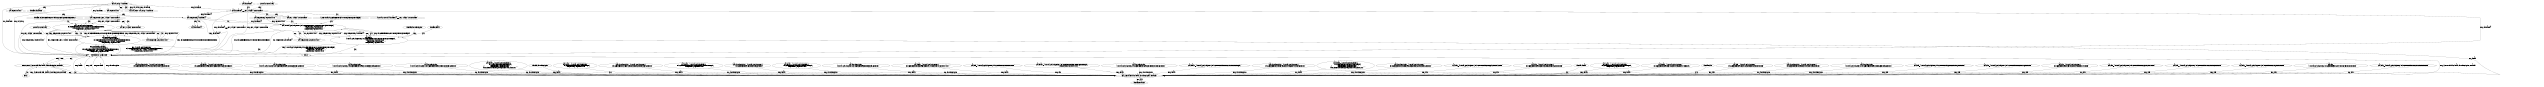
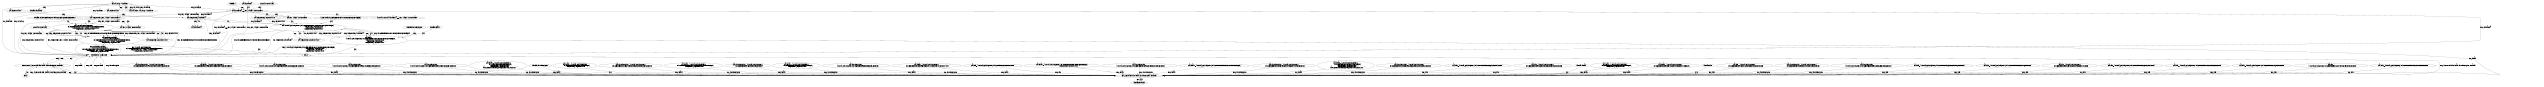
node "(Identifier,i)": added
edge "(Call,dns_names[i] == cert->subject().common_name)" -> "(Call,UTF8ToUTF16(cert->subject().common_name))": added, label "DDG: cert->subject().common_name"
